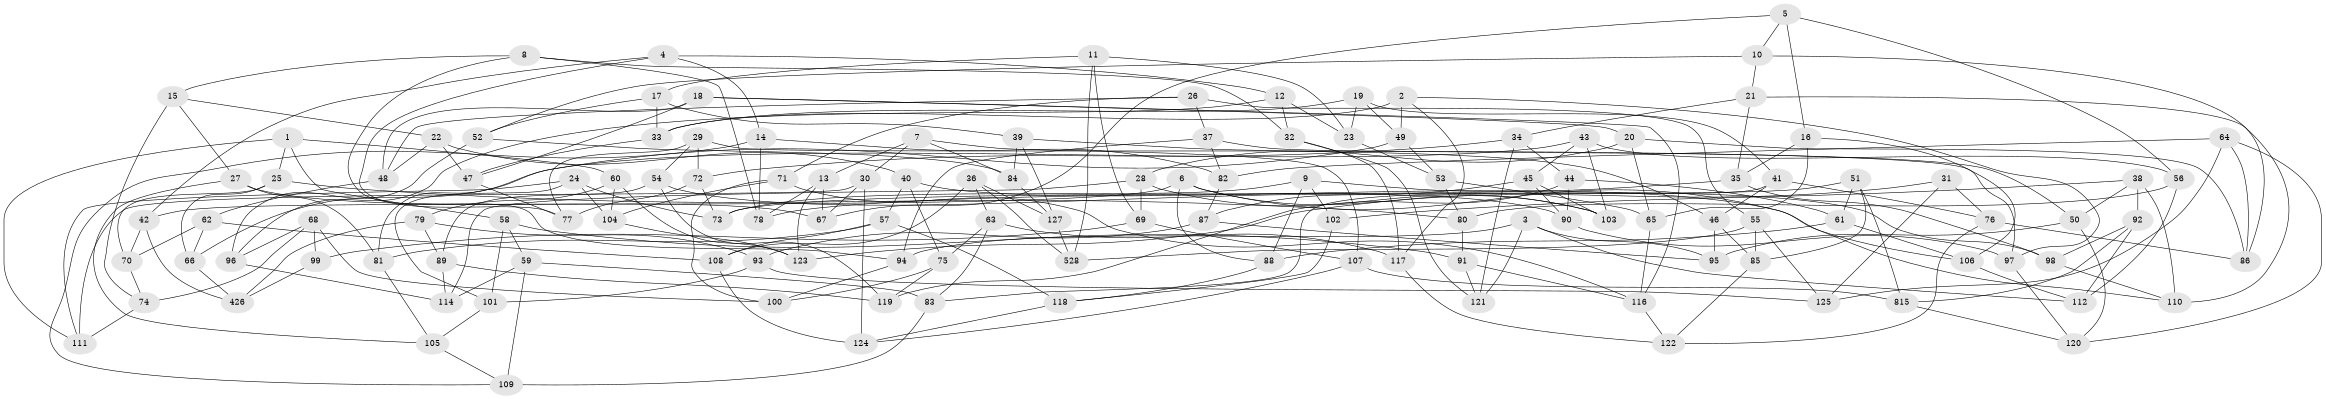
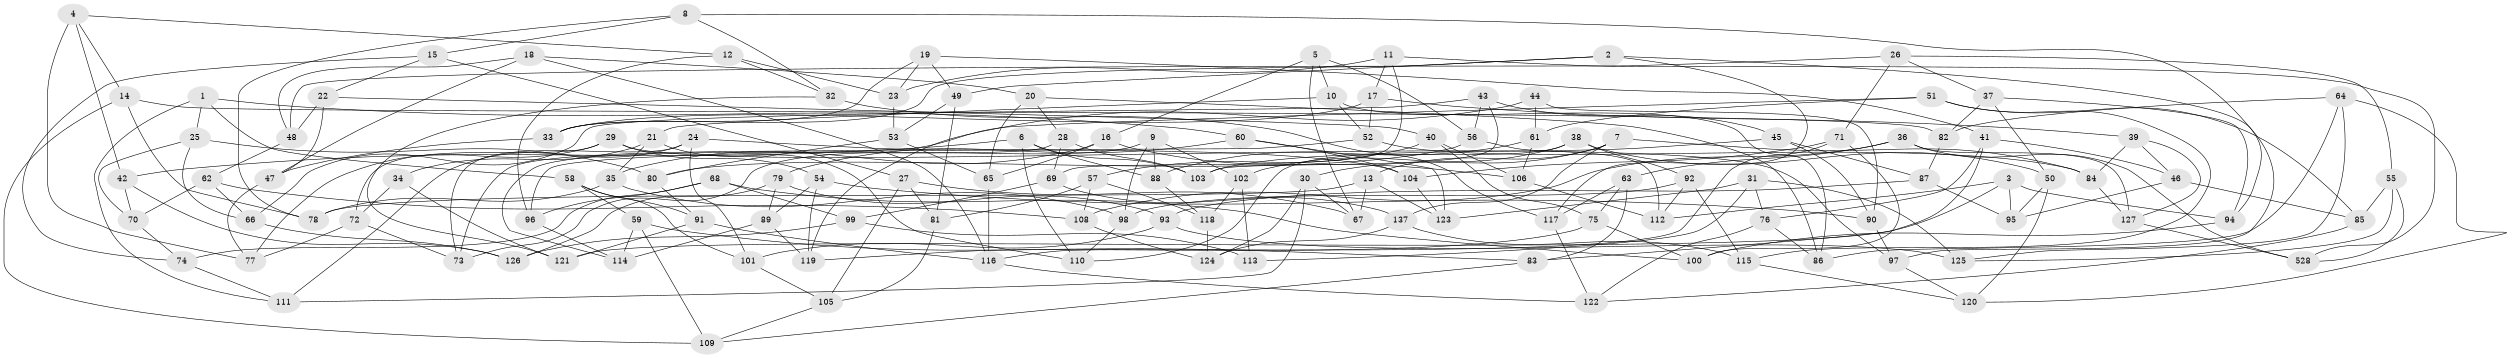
edge "34" -- "44": removed
node "113": added
node "107": label "107" -> "137"
node "426": label "426" -> "126"
node "815": label "815" -> "115"
